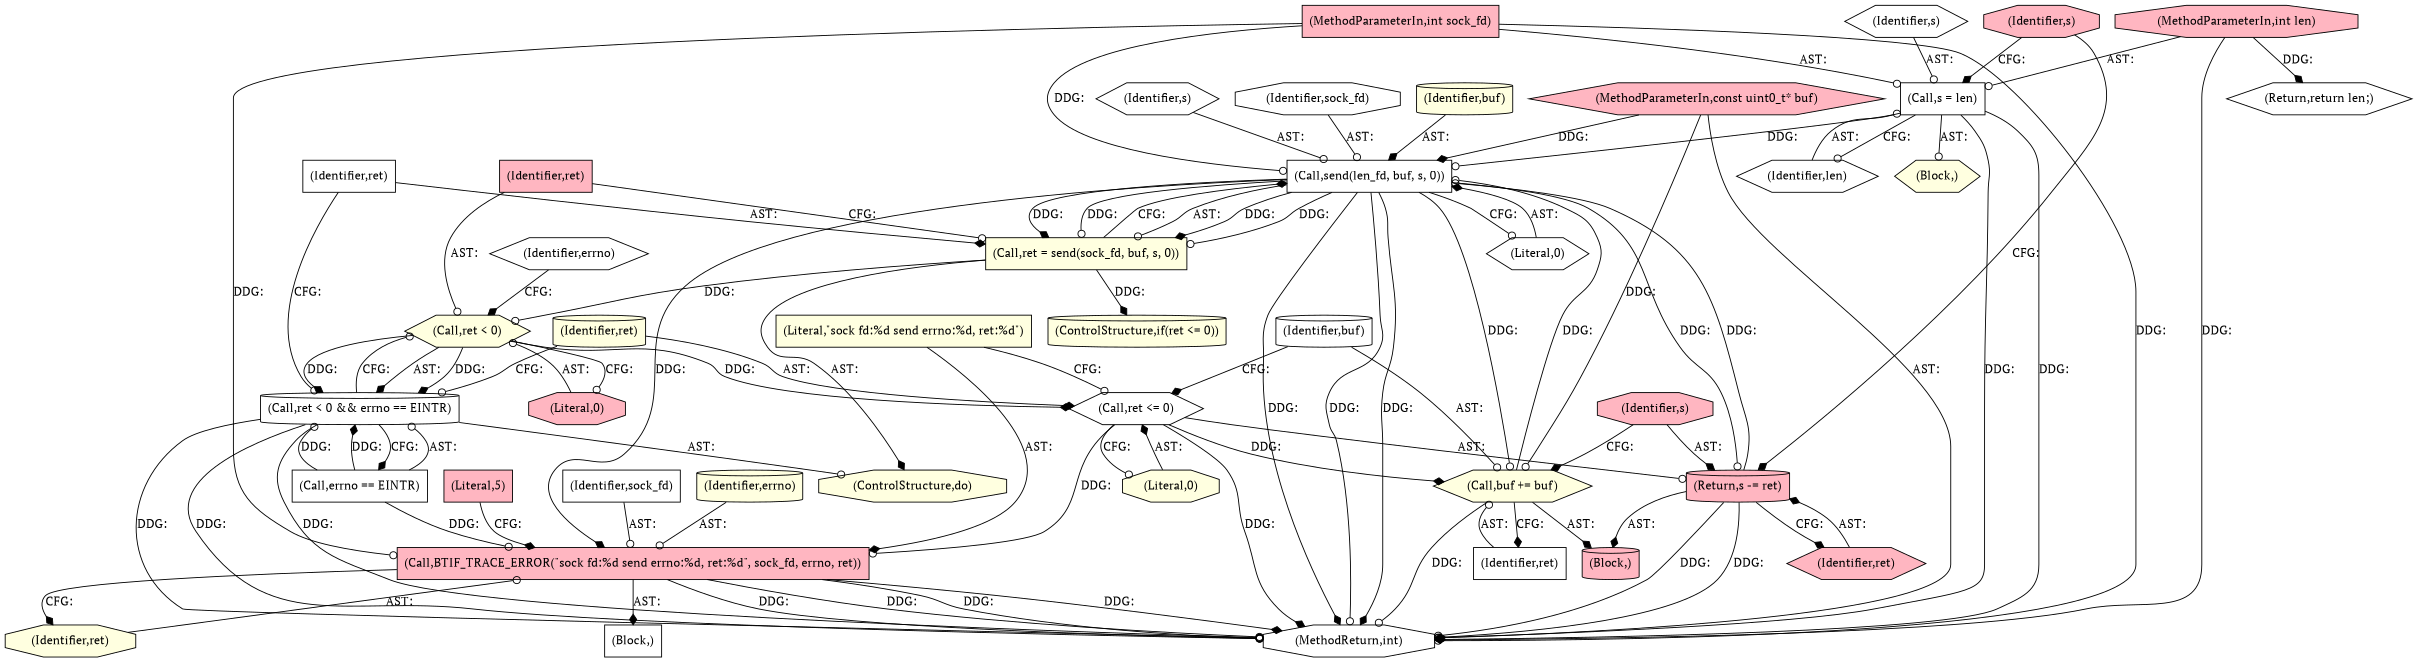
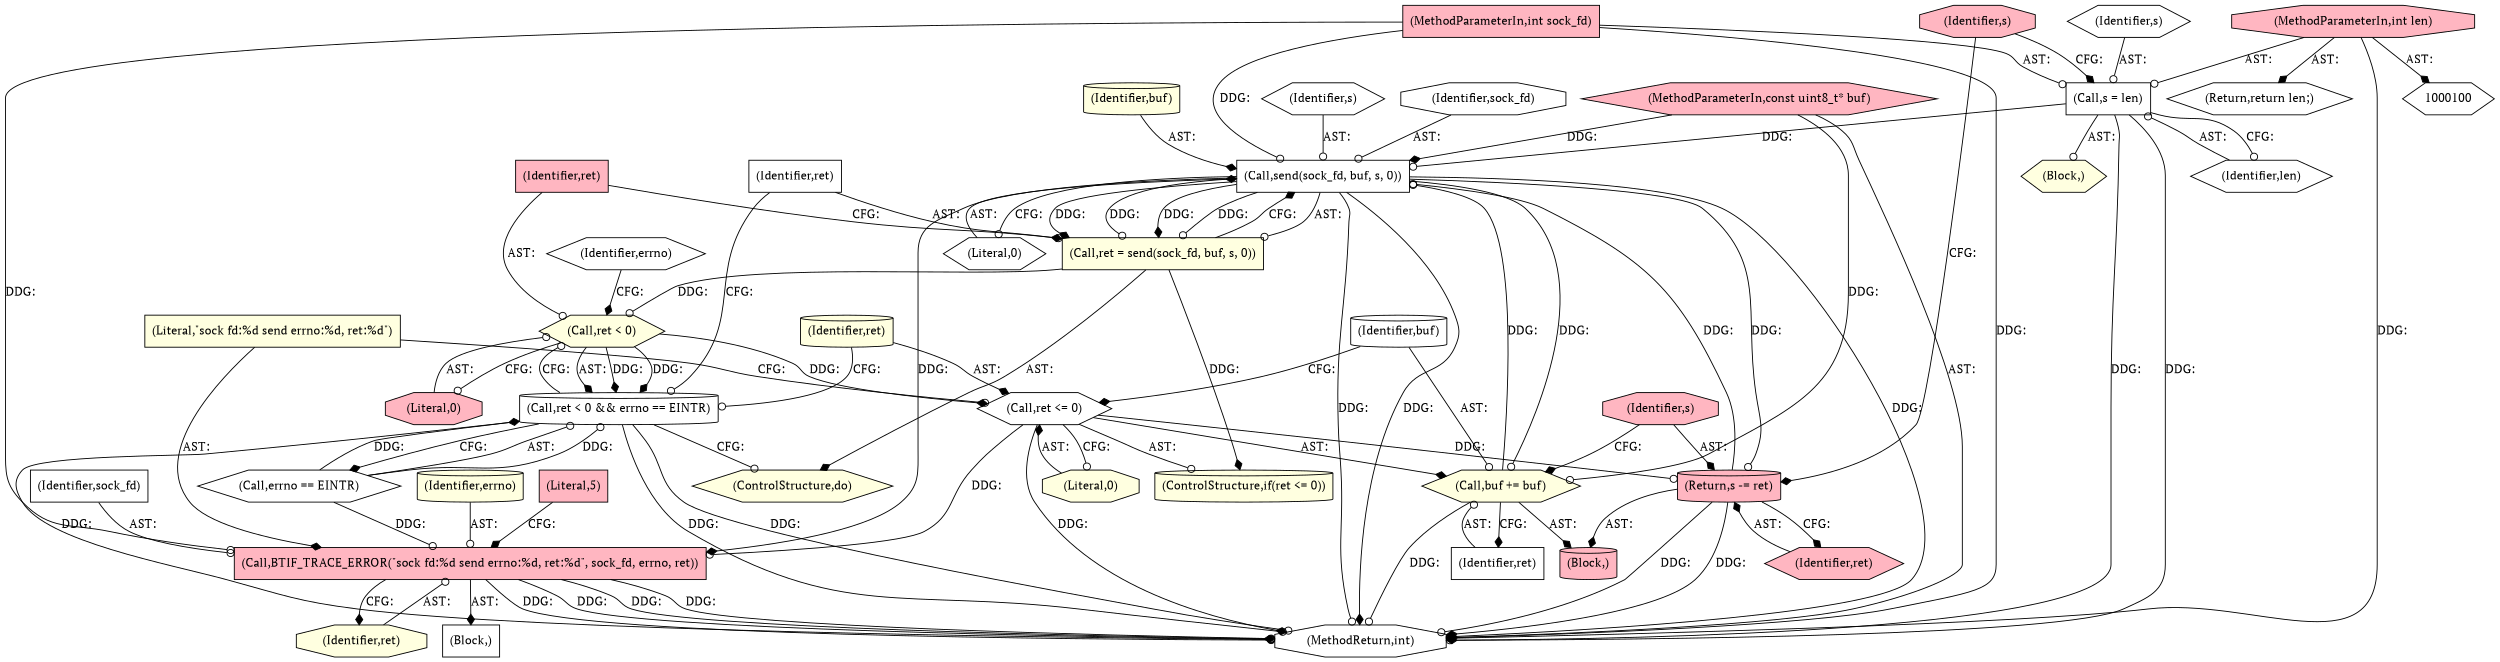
edge "(MethodParameterIn,int len)" -> "(Return,return len;)": label "DDG: " -> "AST: "
node "(MethodParameterIn,const uint0_t* buf)": label "(MethodParameterIn,const uint0_t* buf)" -> "(MethodParameterIn,const uint8_t* buf)"
node "1000100": added
node "(Call,send(len_fd, buf, s, 0))": label "(Call,send(len_fd, buf, s, 0))" -> "(Call,send(sock_fd, buf, s, 0))"
edge "(Call,ret < 0 && errno == EINTR)" -> "(ControlStructure,do)": label "AST: " -> "CFG: "
edge "(Call,ret <= 0)" -> "(ControlStructure,if(ret <= 0))": added, label "AST:"
edge "(Call,ret <= 0)" -> "(Call,buf += buf)": label "DDG: " -> "AST: "
edge "(Call,ret <= 0)" -> "(Return,s -= ret)": label "AST: " -> "DDG: "
node "(Call,errno == EINTR)": shape box -> hexagon
node "(ControlStructure,do)": shape octagon -> hexagon
